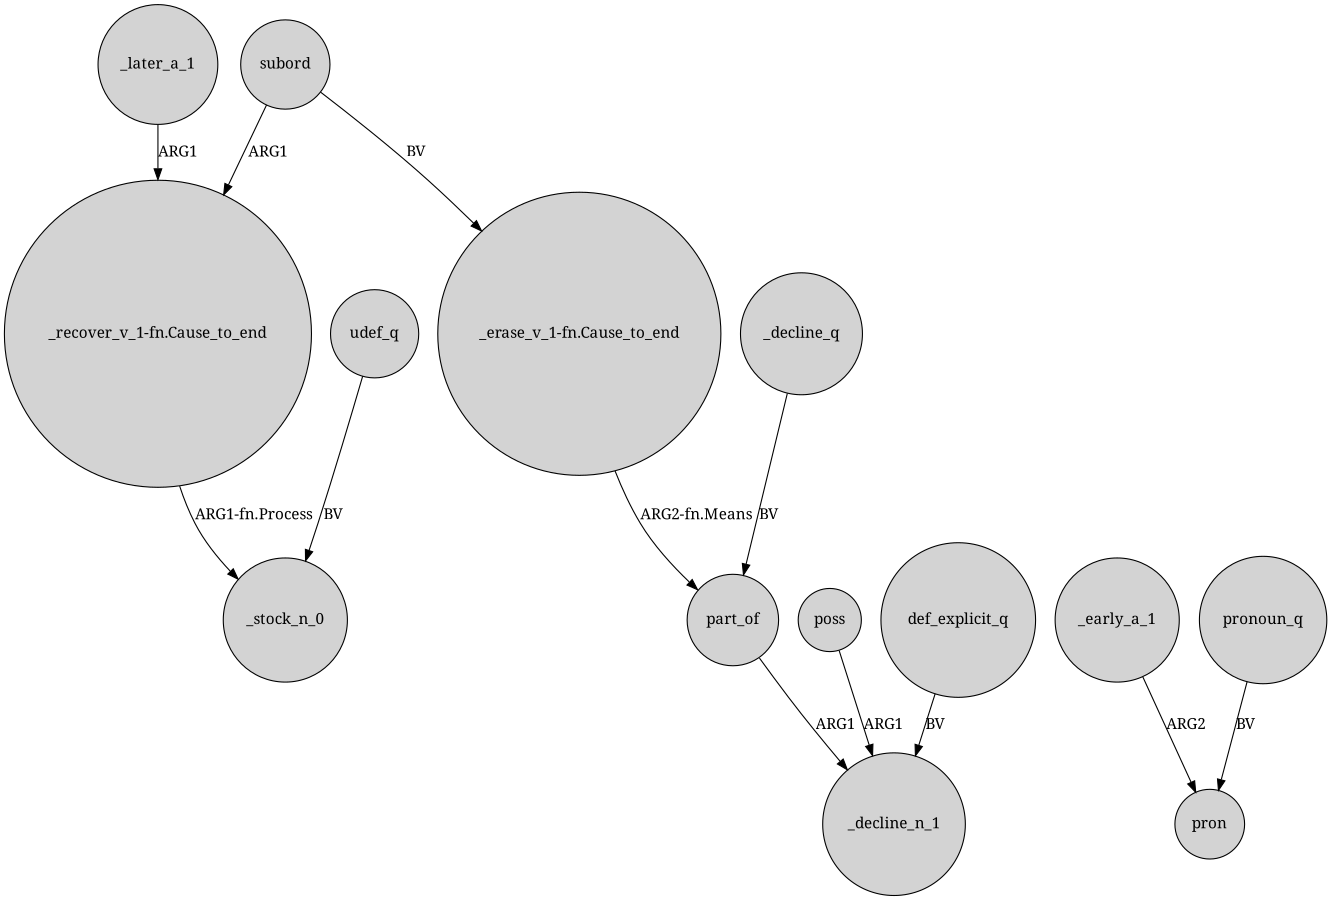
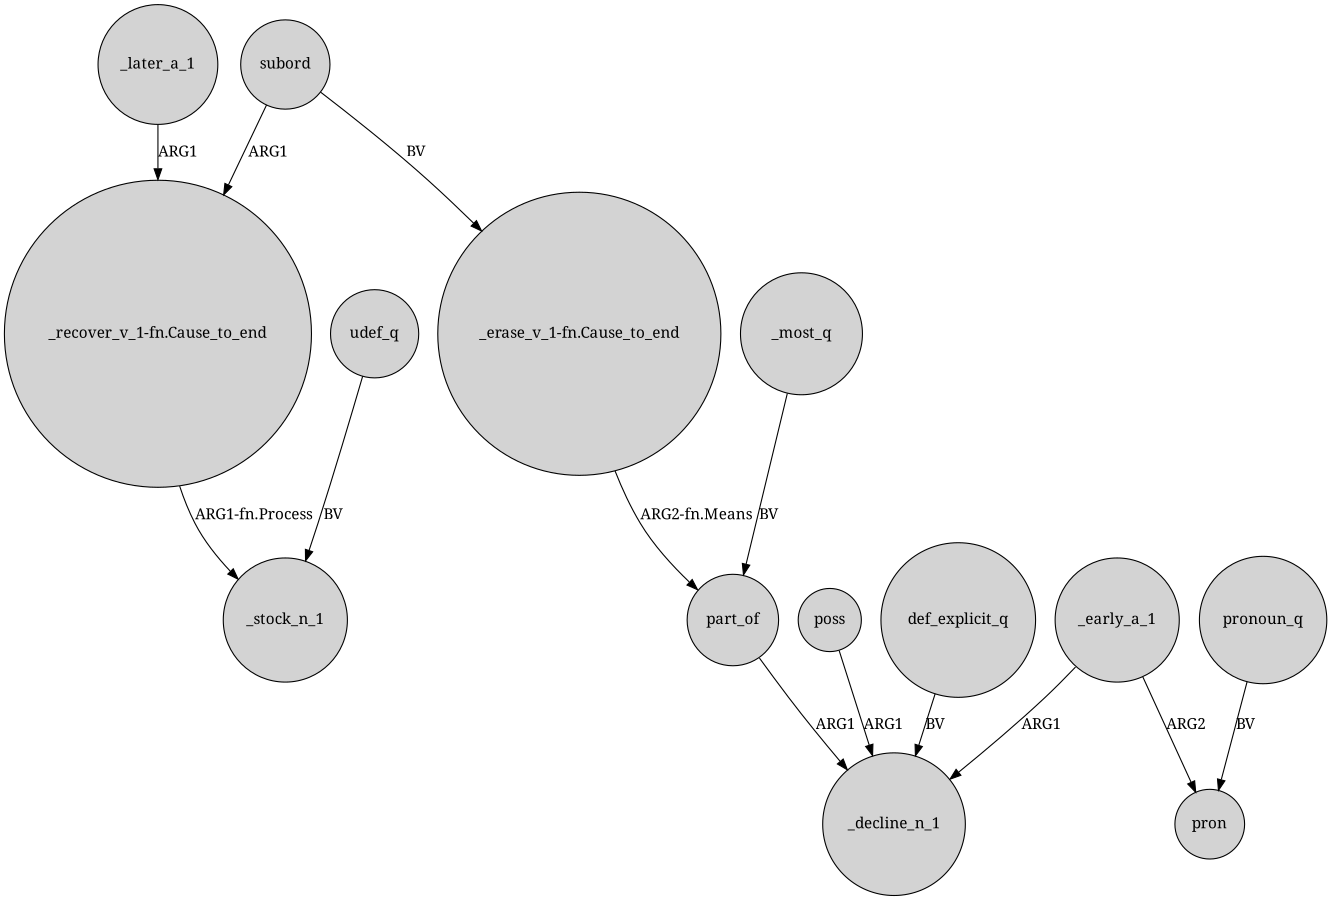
node "_decline_q": label "_decline_q" -> "_most_q"
node "_stock_n_0": label "_stock_n_0" -> "_stock_n_1"
edge "_early_a_1" -> "_decline_n_1": added, label "ARG1"
